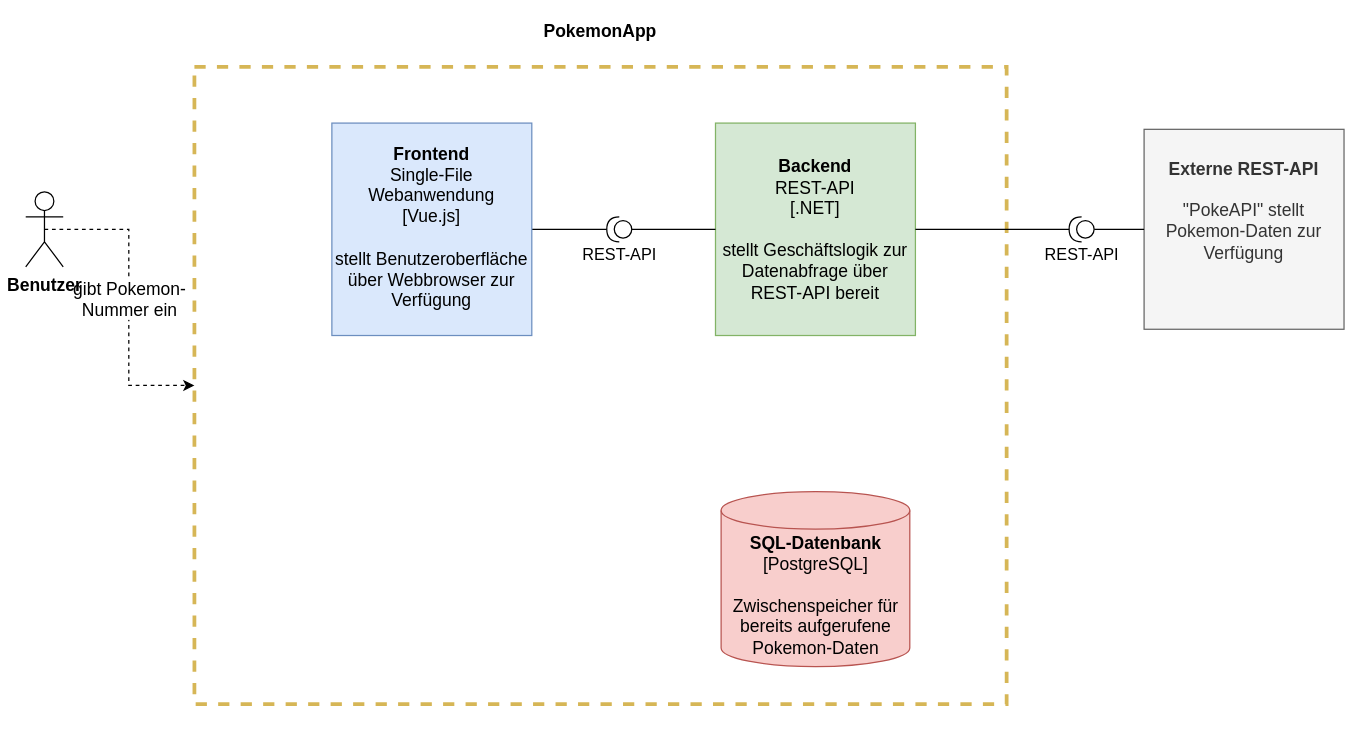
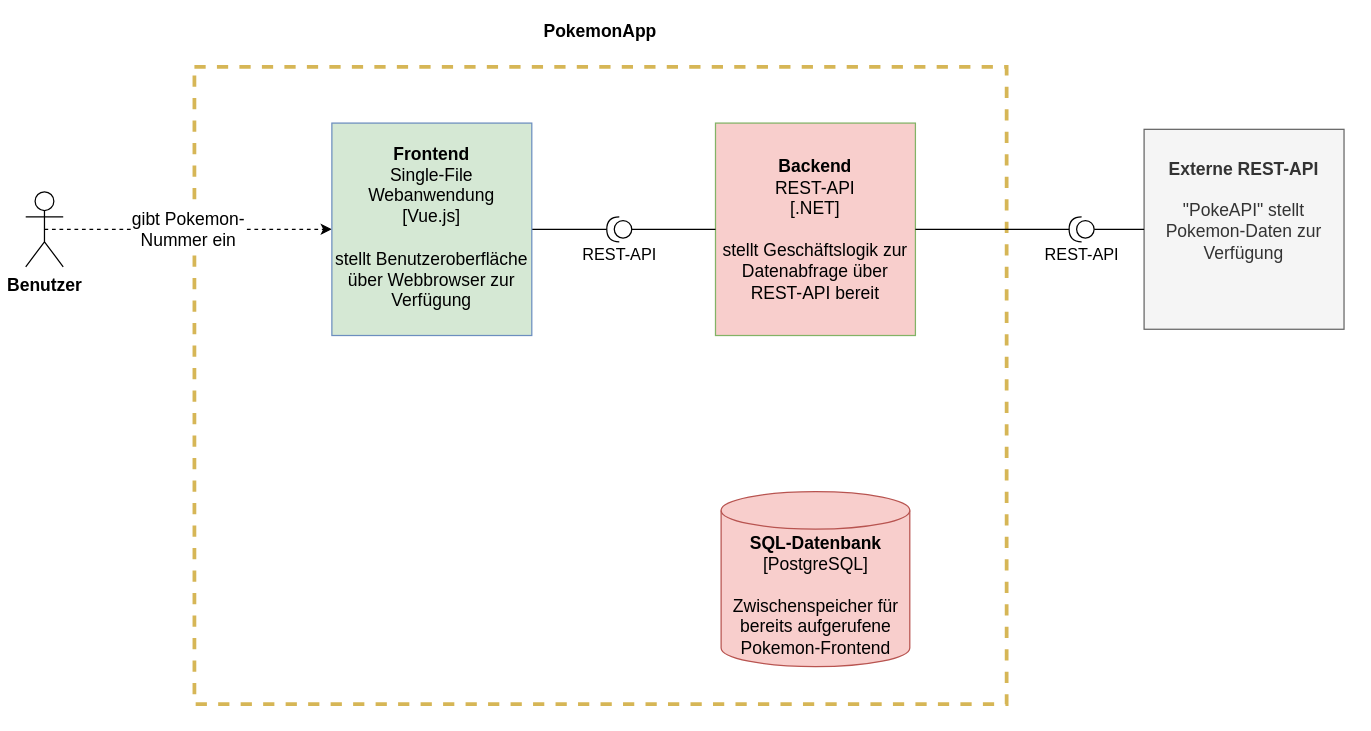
node "Frontend Single-File Webanwendung [Vue.js] stellt Benutzeroberfläche über Webbrowser zur Verfügung": fillcolor #dae8fc -> #d5e8d4
node "Backend REST-API [.NET] stellt Geschäftslogik zur Datenabfrage über REST-API bereit": fillcolor #d5e8d4 -> #f8cecc
edge "Benutzer" -> "PokemonApp": now "Benutzer" -> "Frontend Single-File Webanwendung [Vue.js] stellt Benutzeroberfläche über Webbrowser zur Verfügung"
node "SQL-Datenbank [PostgreSQL] Zwischenspeicher für bereits aufgerufene Pokemon-Daten": label "SQL-Datenbank [PostgreSQL] Zwischenspeicher für bereits aufgerufene Pokemon-Daten" -> "SQL-Datenbank [PostgreSQL] Zwischenspeicher für bereits aufgerufene Pokemon-Frontend"
